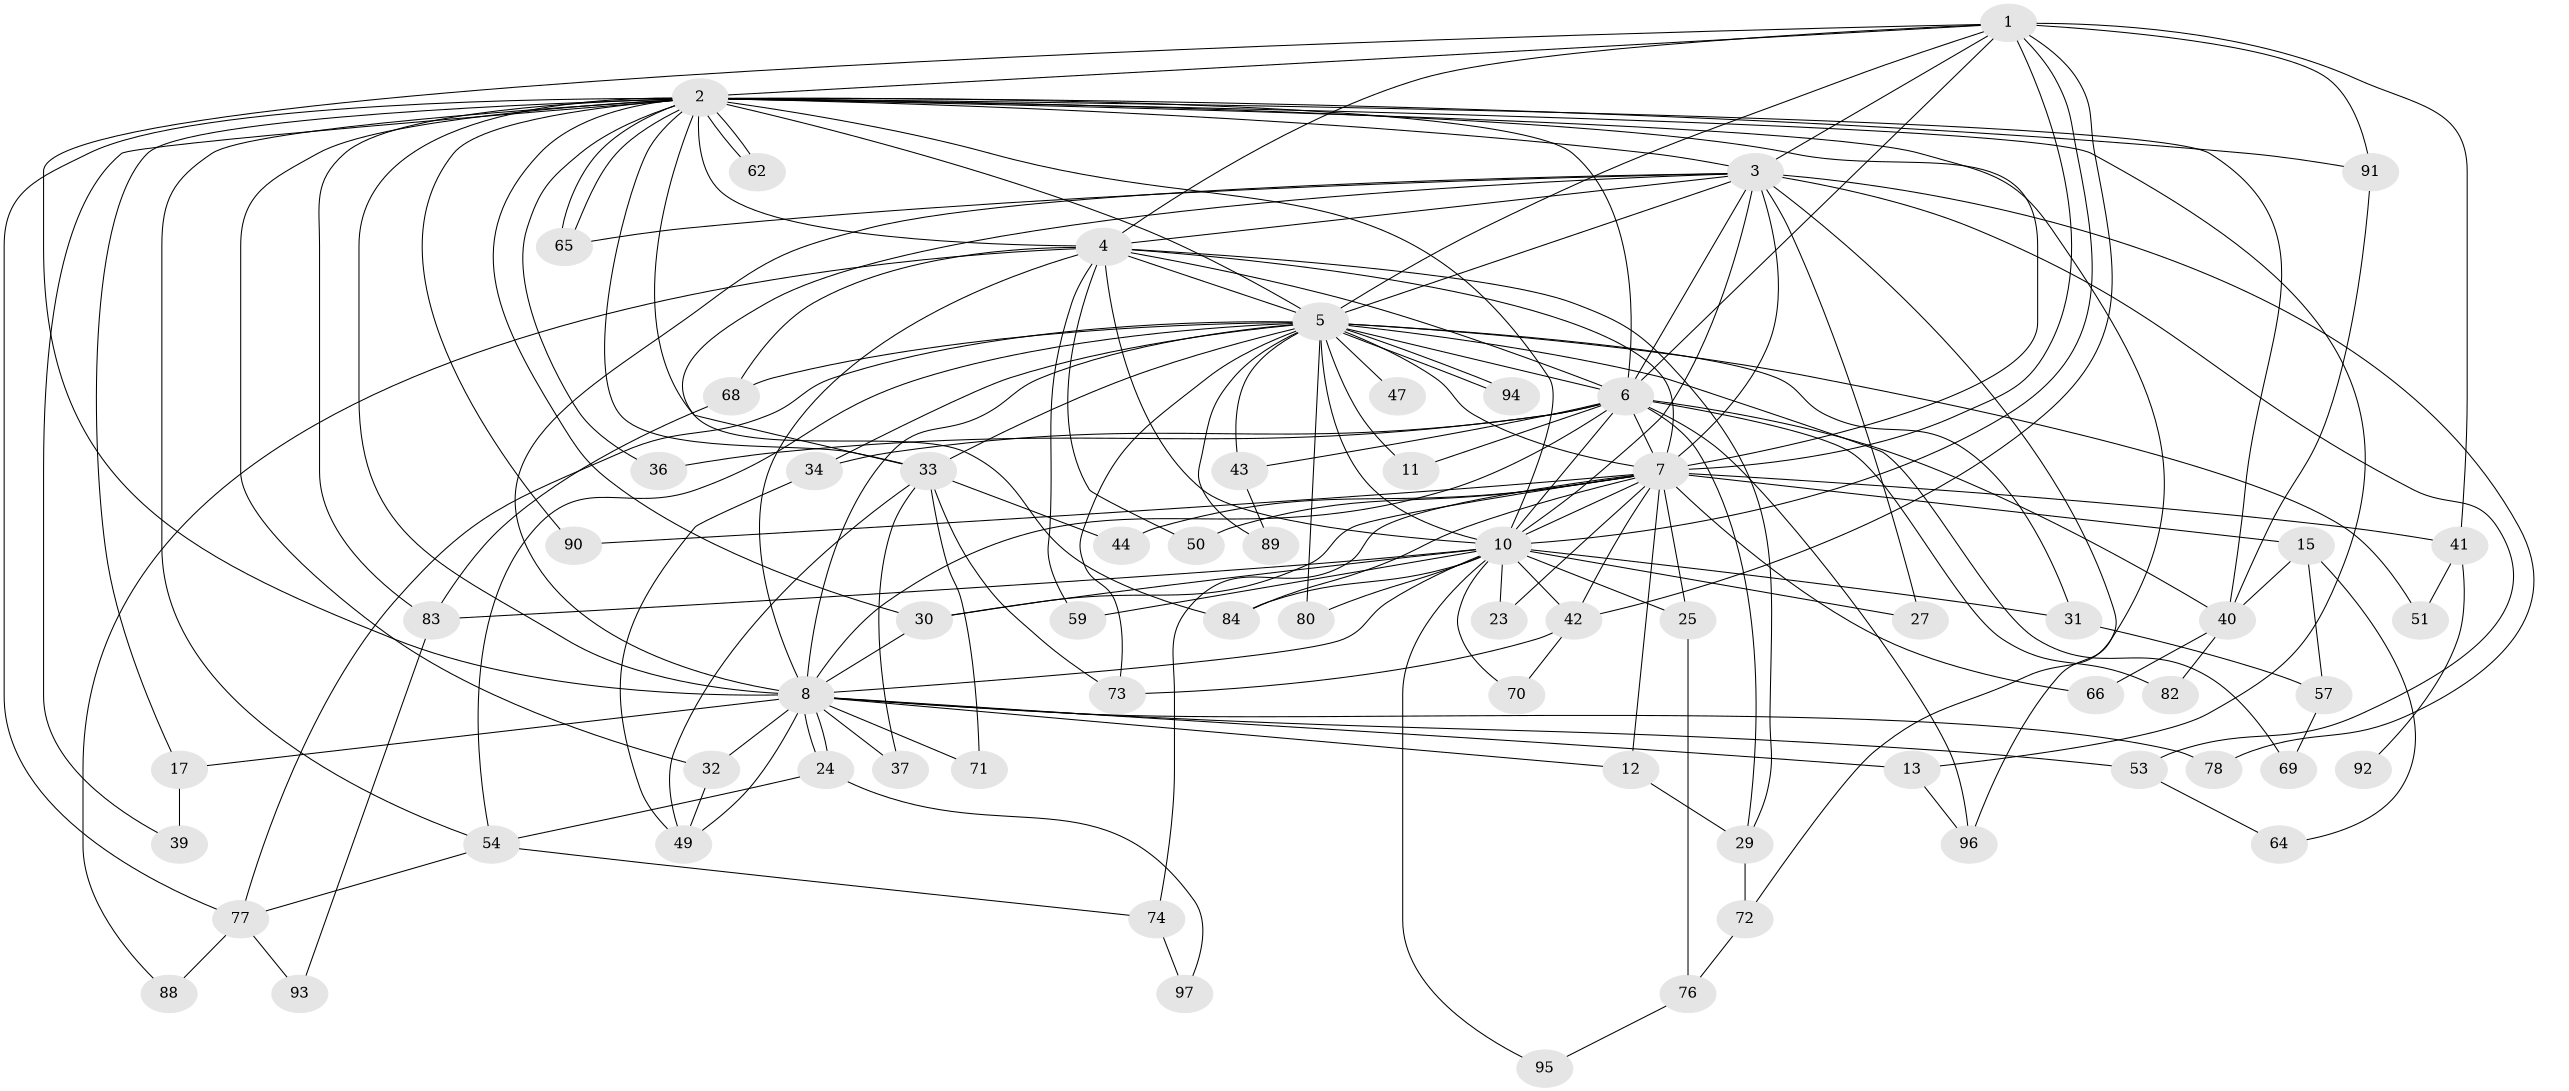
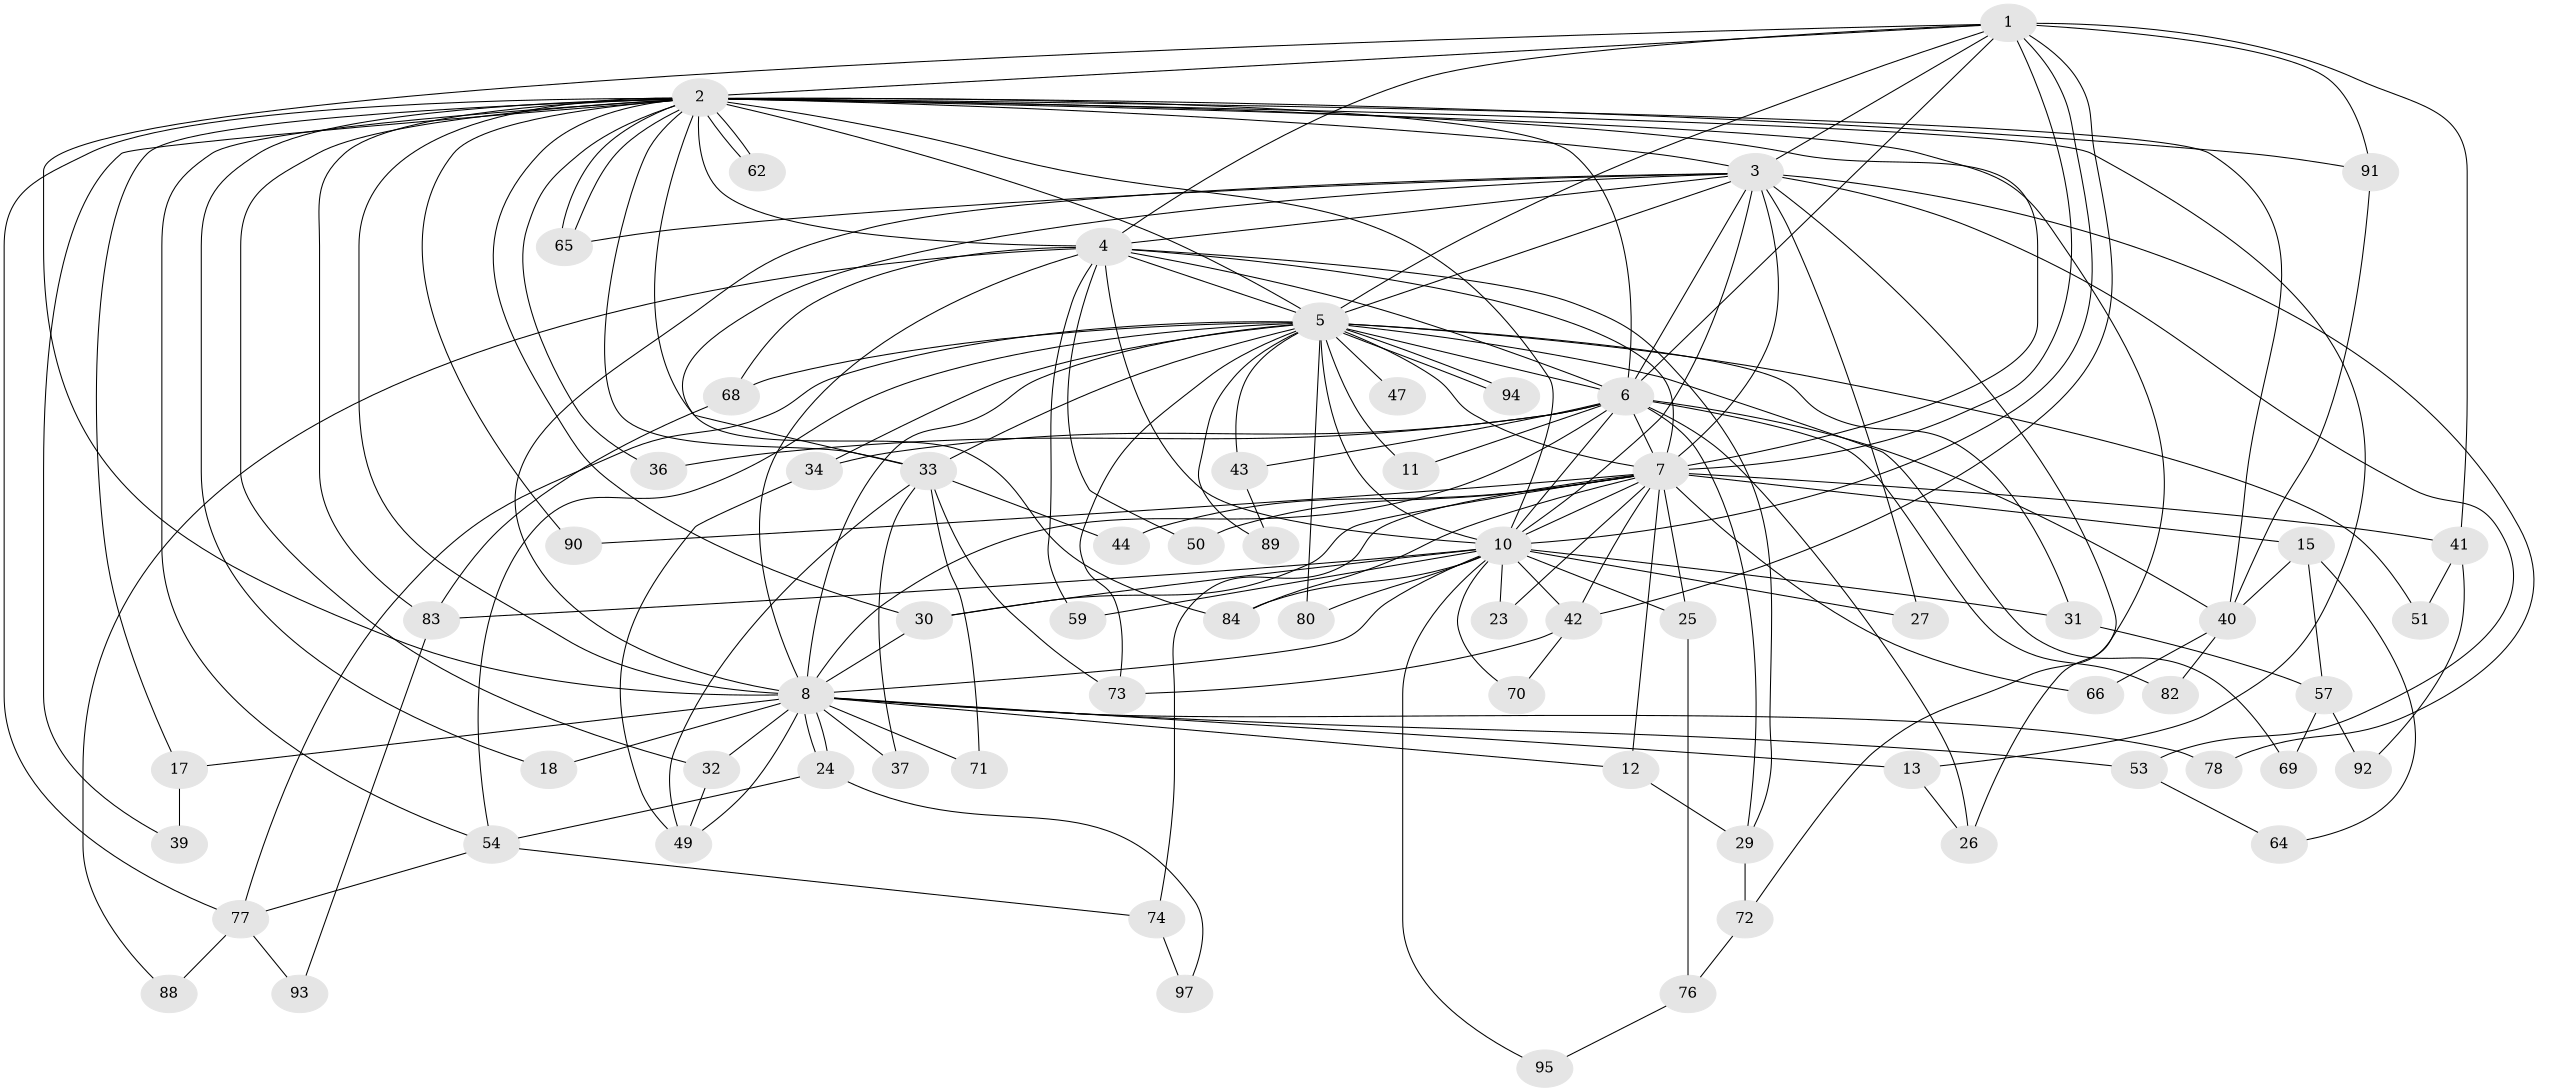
edge "57" -- "92": added
node "18": added
node "96": label "96" -> "26"
